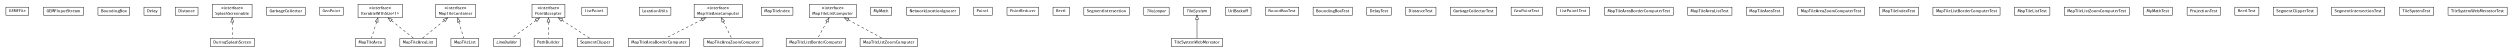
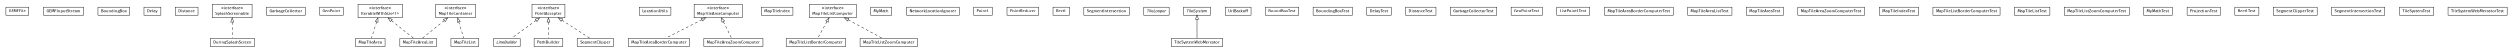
node "ListPointL": removed
